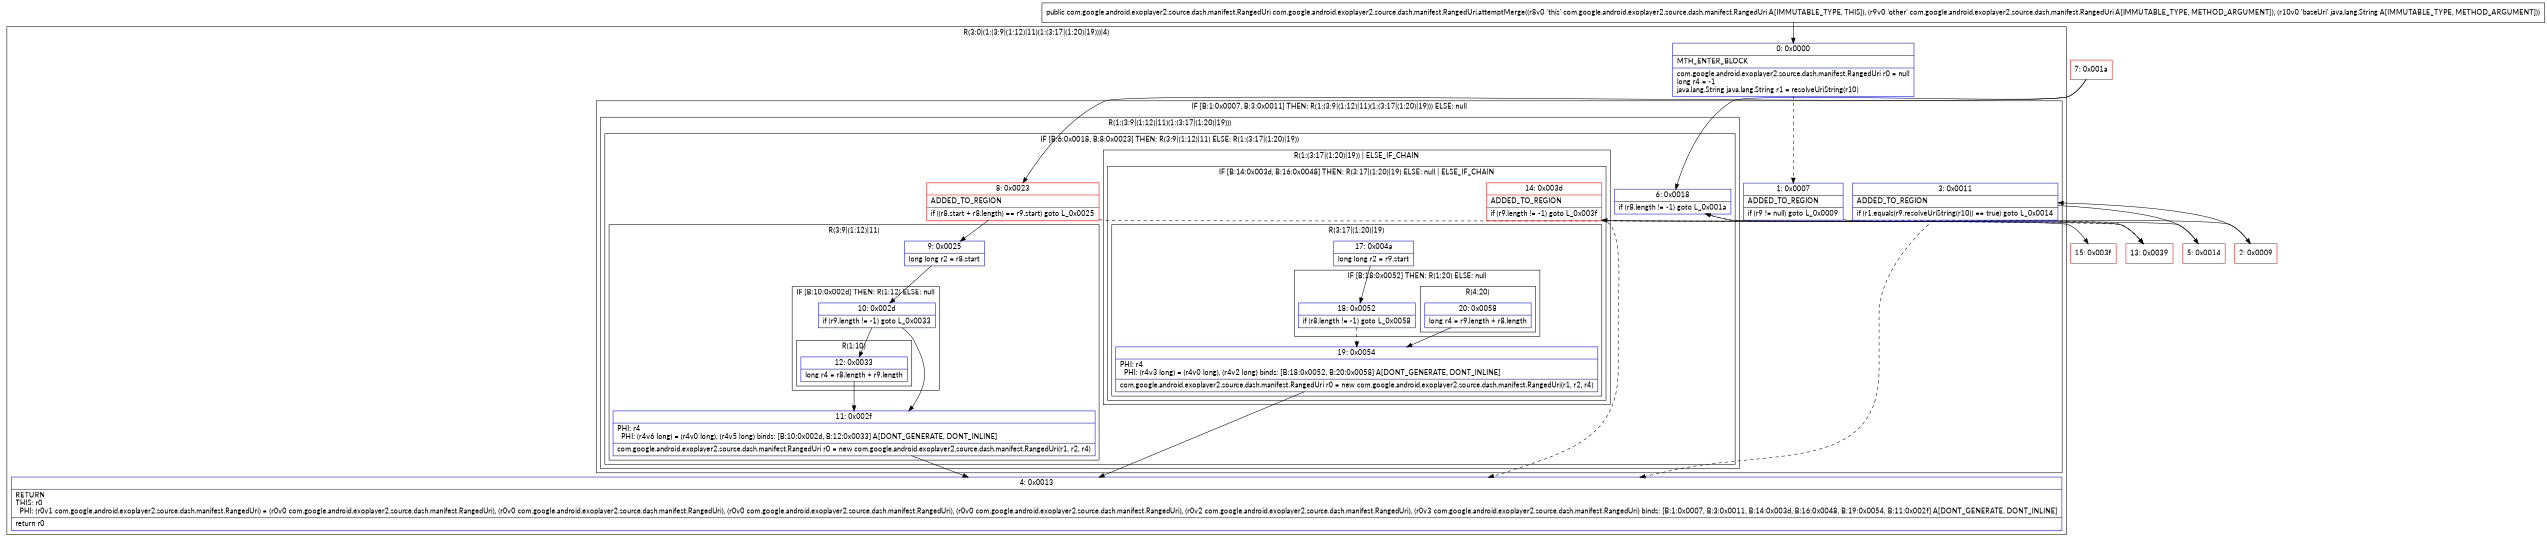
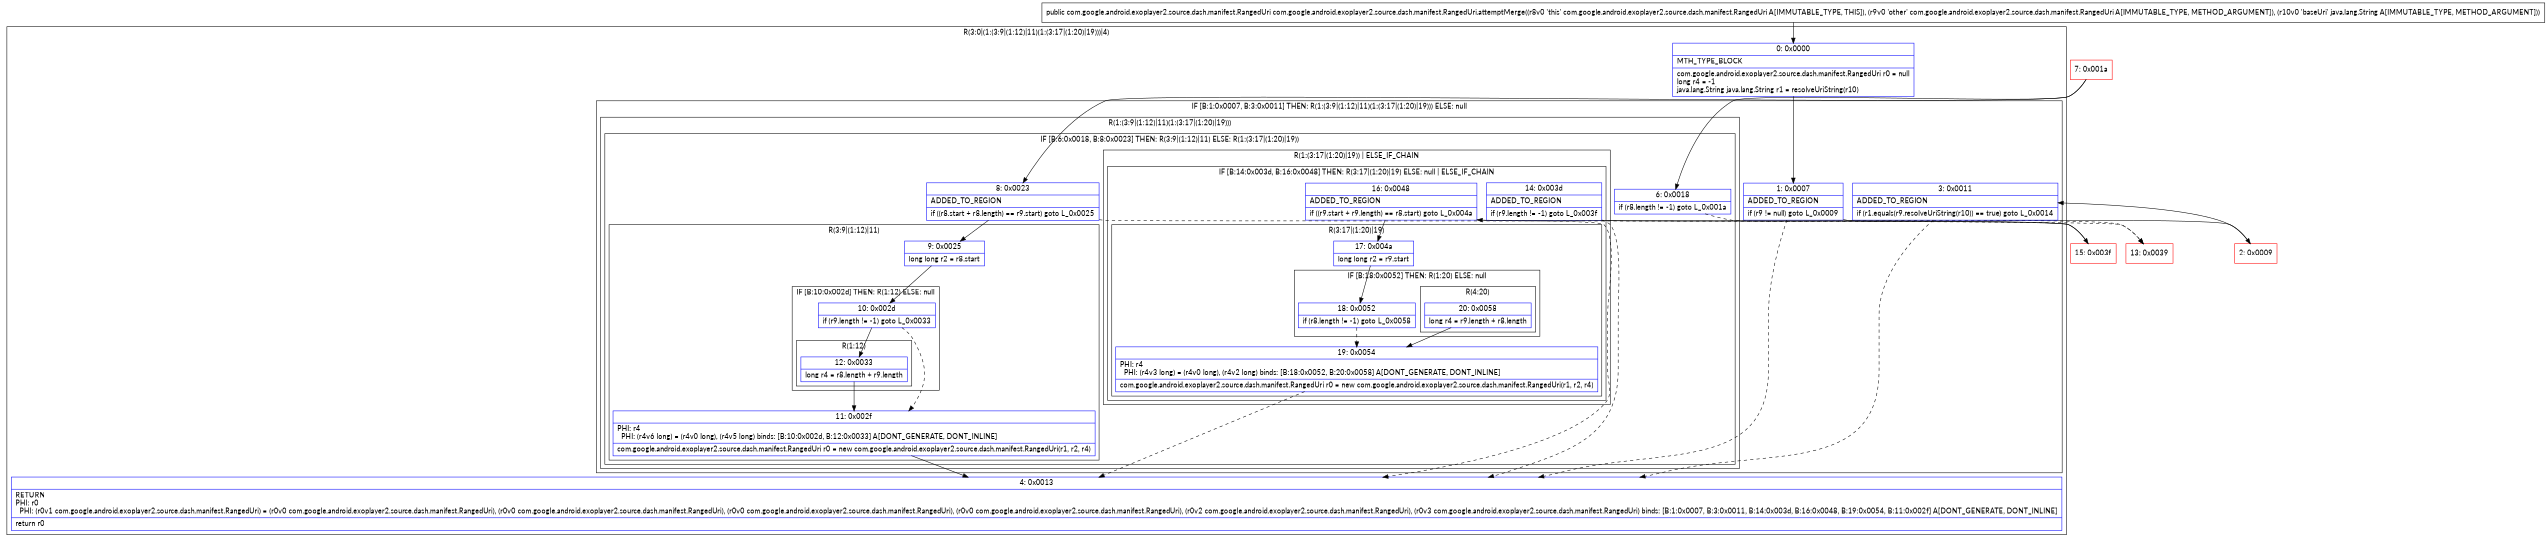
node "0: 0x0000": text "MTH_ENTER_BLOCK" -> "MTH_TYPE_BLOCK"
edge "0: 0x0000" -> "1: 0x0007": style dashed -> solid
node "8: 0x0023": color red -> blue
node "16: 0x0048": added
node "14: 0x003d": color red -> blue
edge "13: 0x0039" -> "14: 0x003d": removed
node "5: 0x0014": removed
cluster "R(1:10)": label "R(1:10)" -> "R(1:12)"
edge "10: 0x002d" -> "11: 0x002f": style solid -> dashed
edge "1: 0x0007" -> "4: 0x0013": added
edge "19: 0x0054" -> "4: 0x0013": style solid -> dashed
node "4: 0x0013": text "THIS: r0" -> "PHI: r0"
